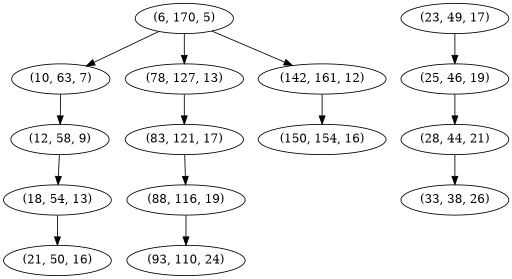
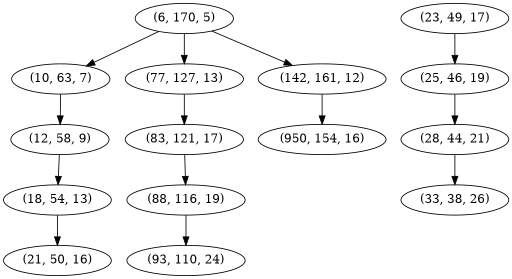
node "(78, 127, 13)": label "(78, 127, 13)" -> "(77, 127, 13)"
node "(150, 154, 16)": label "(150, 154, 16)" -> "(950, 154, 16)"
